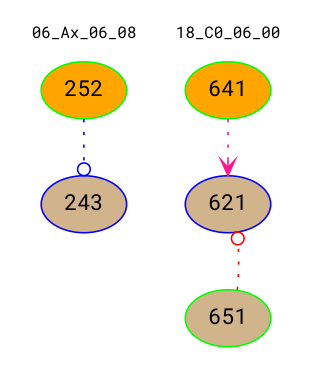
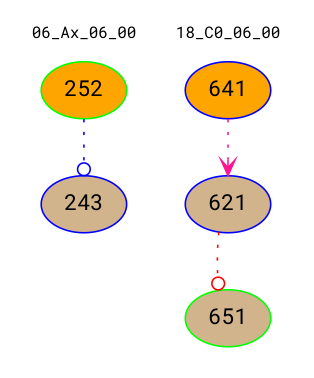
cluster "06_Ax_06_08": label "06_Ax_06_08" -> "06_Ax_06_00"
node "641": color green -> blue
edge "651" -> "621": reversed
